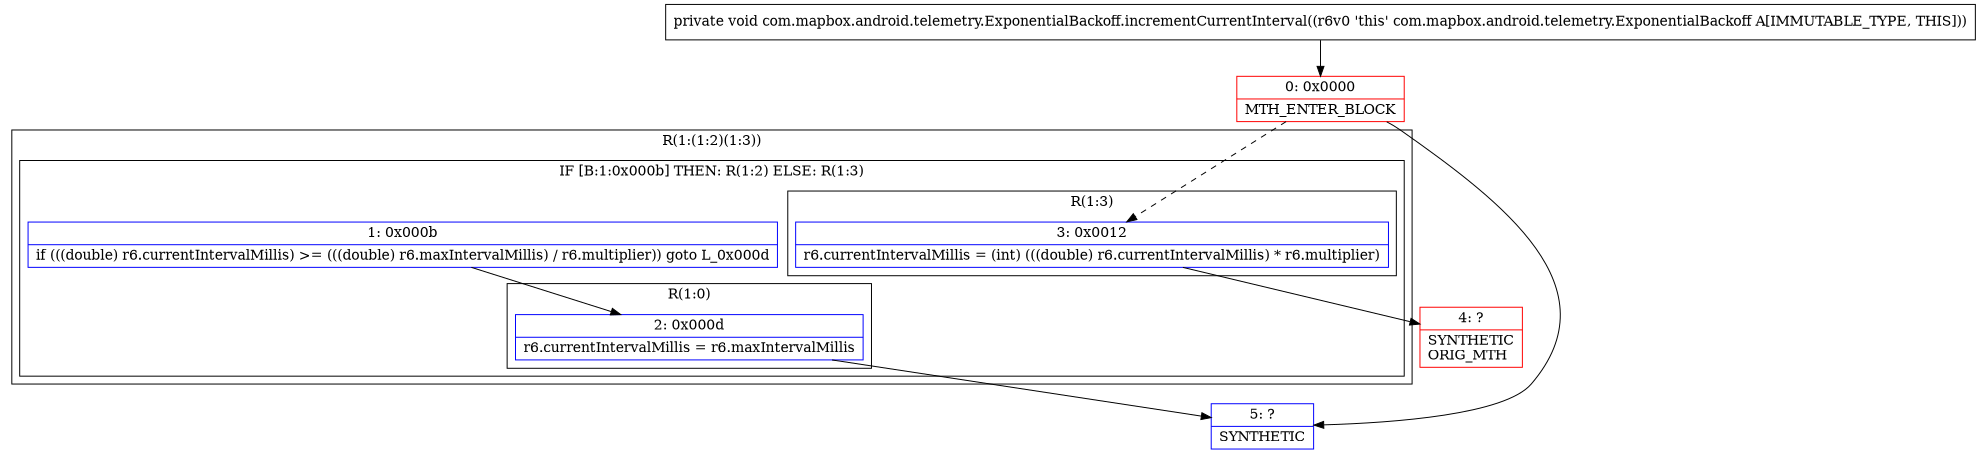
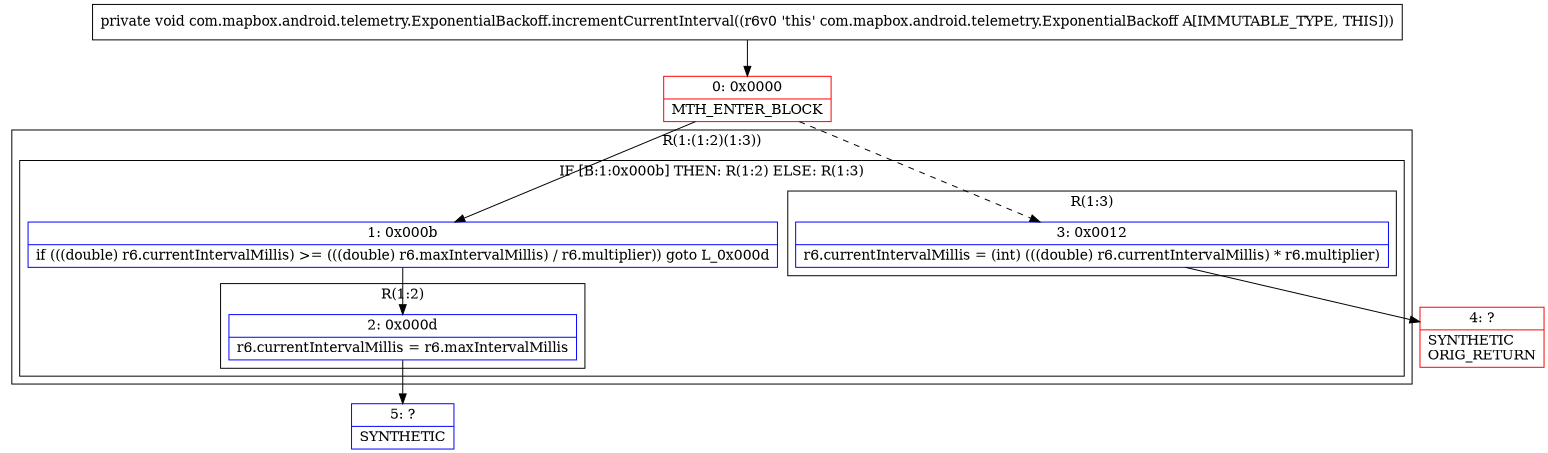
cluster "R(1:0)": label "R(1:0)" -> "R(1:2)"
edge "0: 0x0000" -> "5: ?": now "0: 0x0000" -> "1: 0x000b"
node "4: ?": text "ORIG_MTH" -> "ORIG_RETURN"
